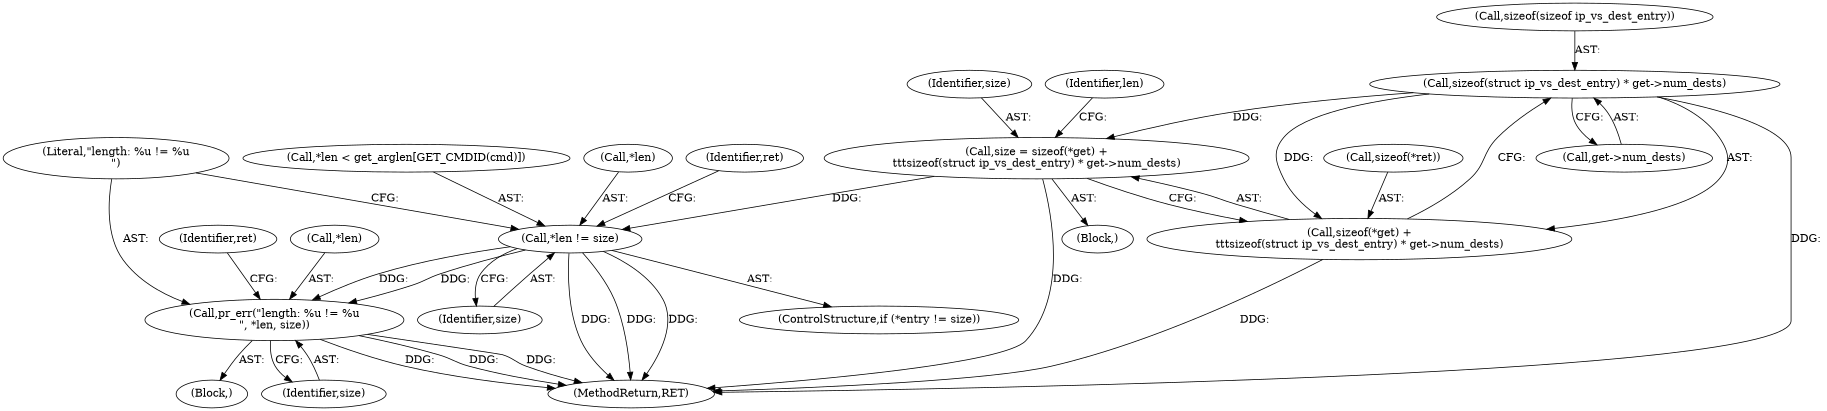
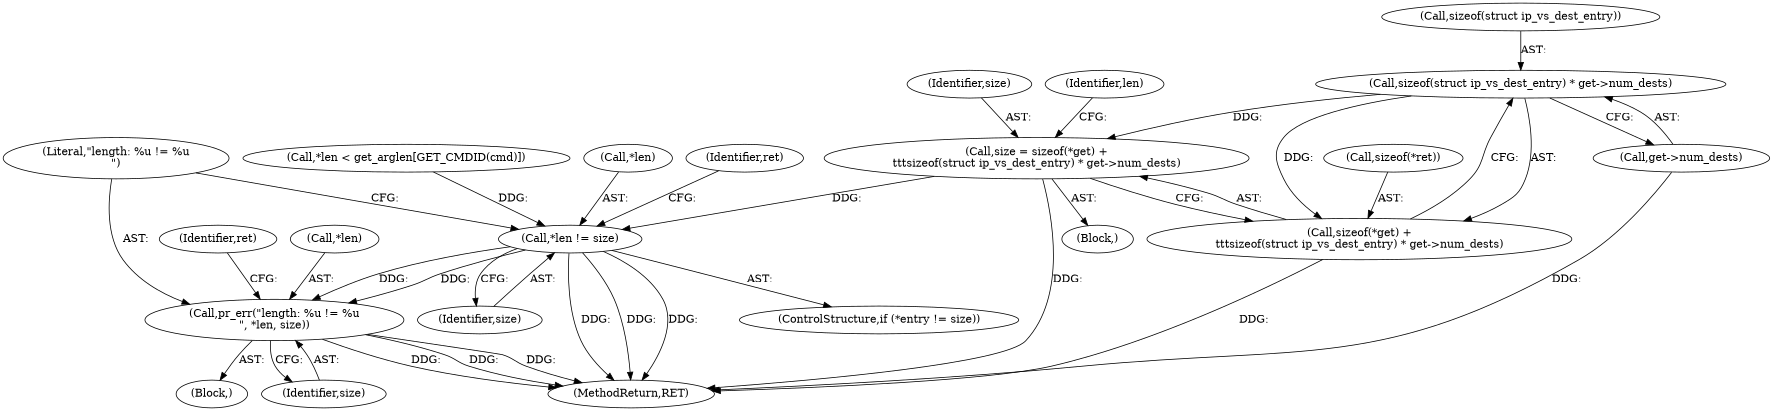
node "(Call,sizeof(sizeof ip_vs_dest_entry))": label "(Call,sizeof(sizeof ip_vs_dest_entry))" -> "(Call,sizeof(struct ip_vs_dest_entry))"
edge "(Call,*len < get_arglen[GET_CMDID(cmd)])" -> "(Call,*len != size)": label "AST: " -> "DDG: "
edge "(Call,sizeof(struct ip_vs_dest_entry) * get->num_dests)" -> "(MethodReturn,RET)": now "(Call,get->num_dests)" -> "(MethodReturn,RET)"
